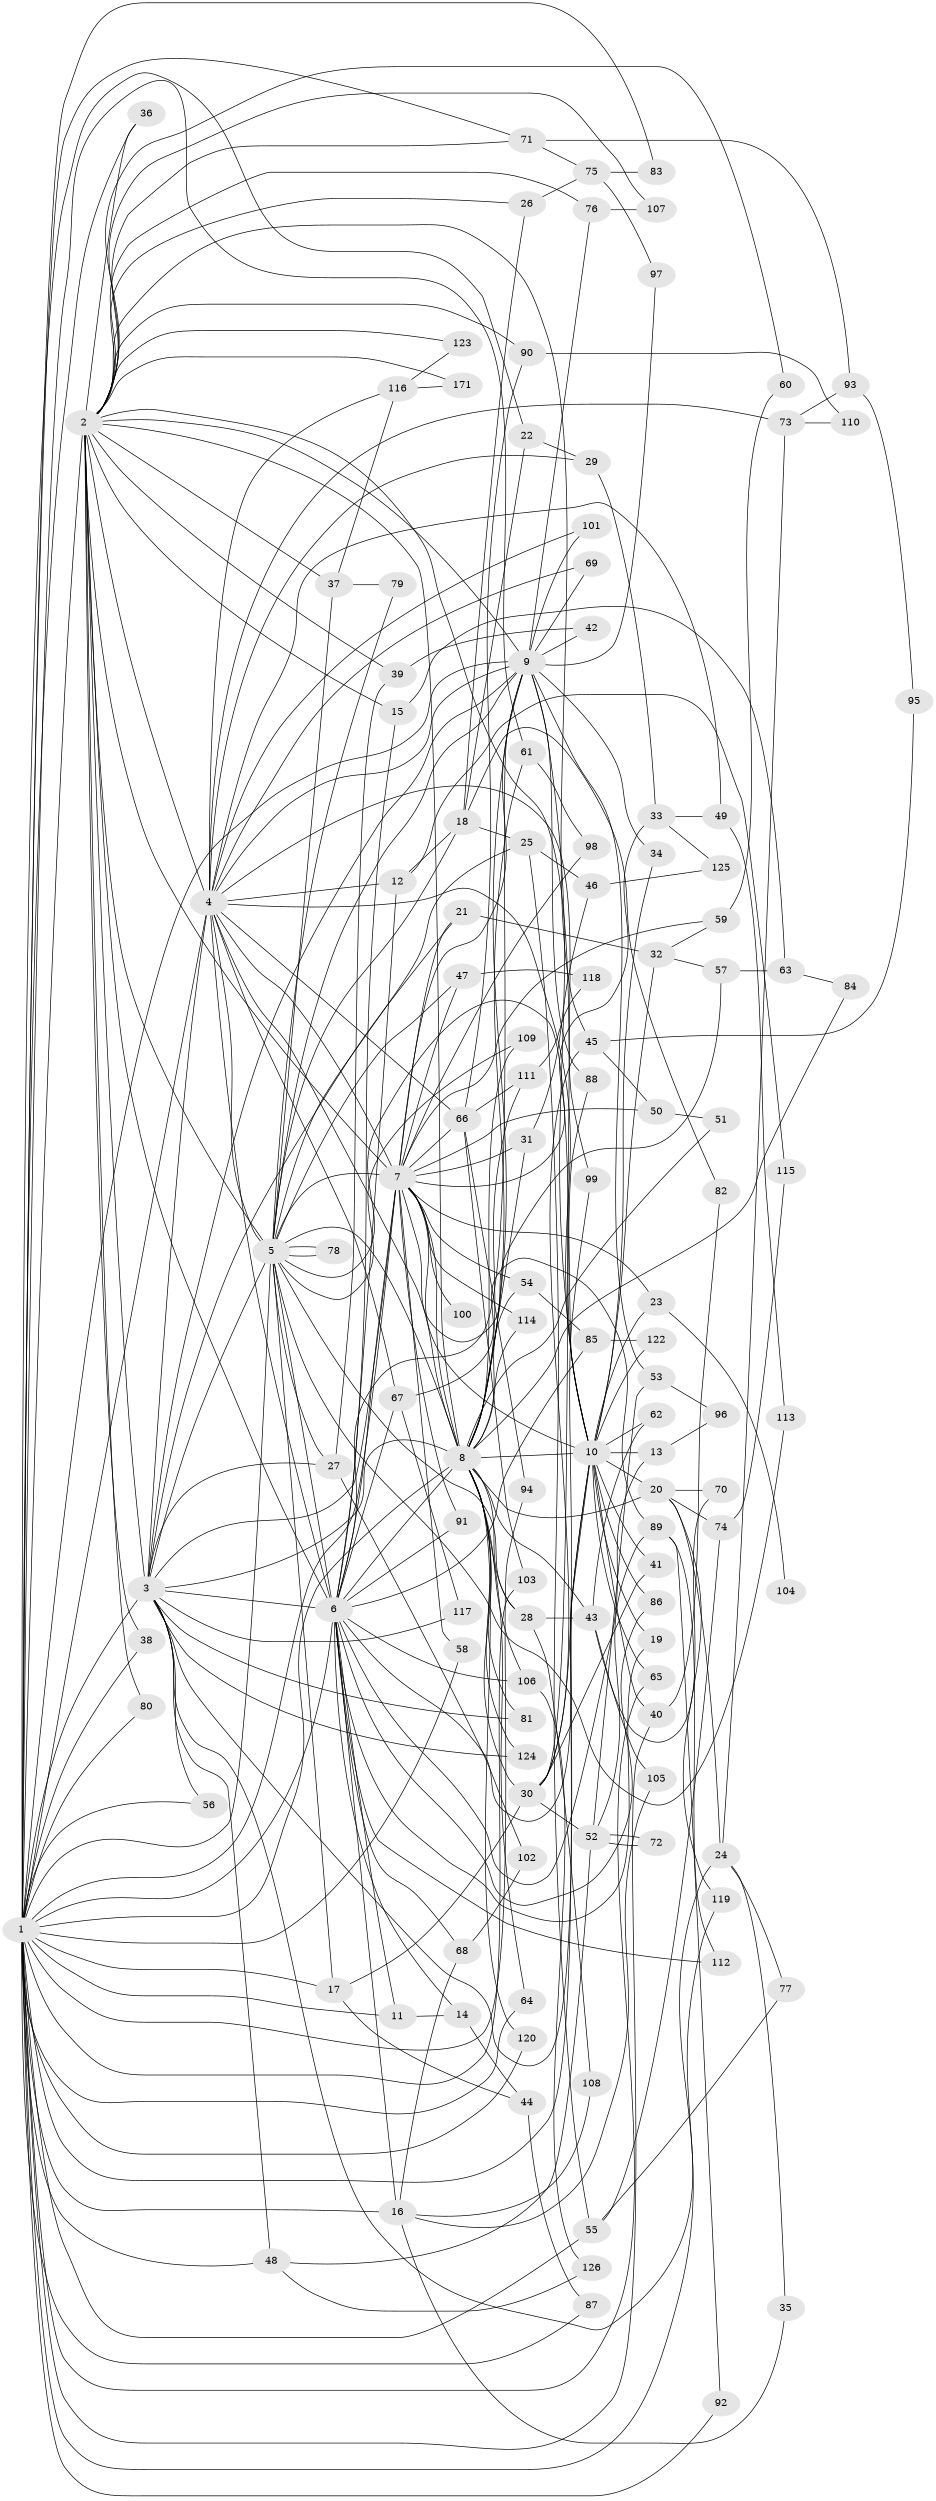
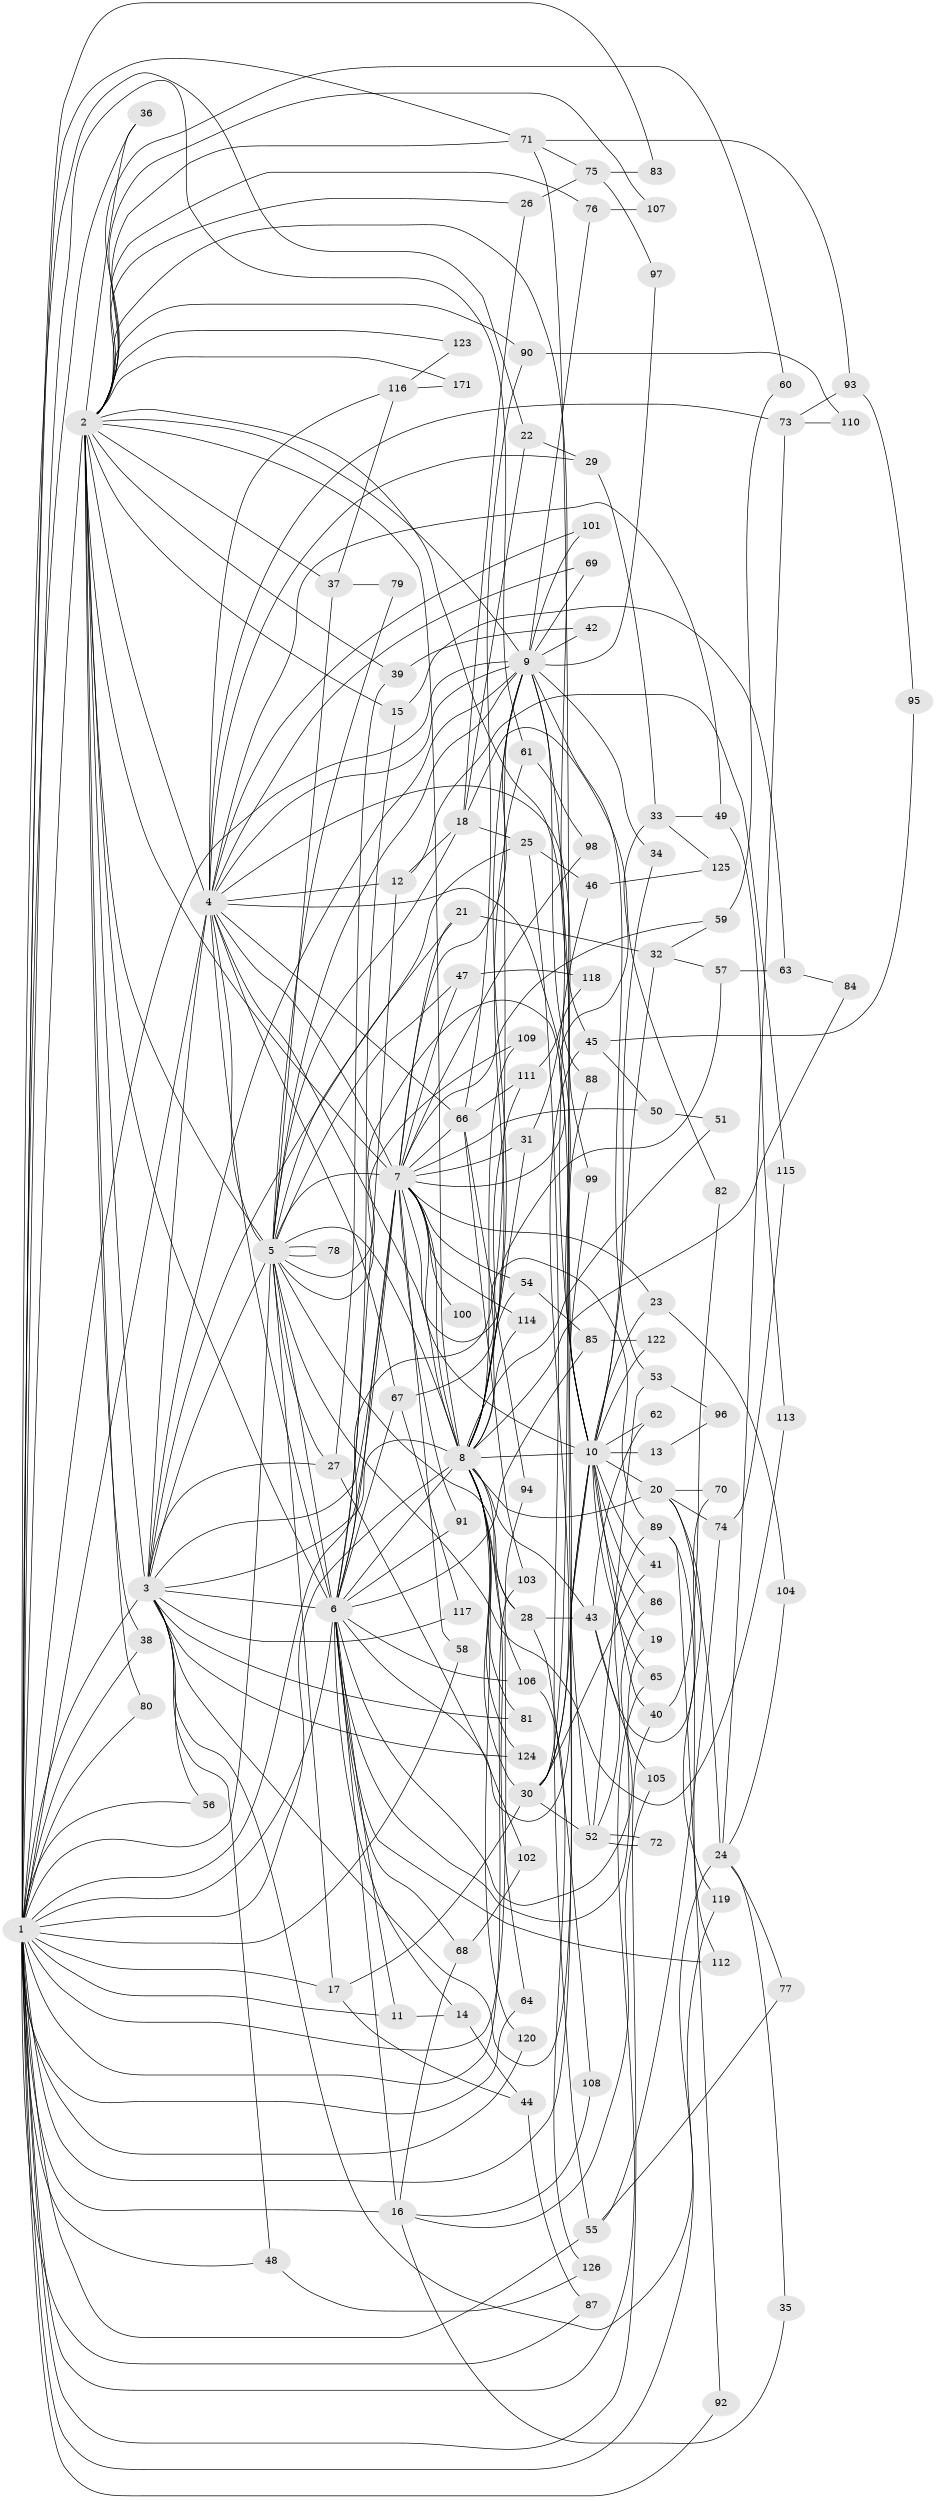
edge "104" -- "24": added
edge "13" -- "6": removed
edge "52" -- "48": now "52" -- "71"
